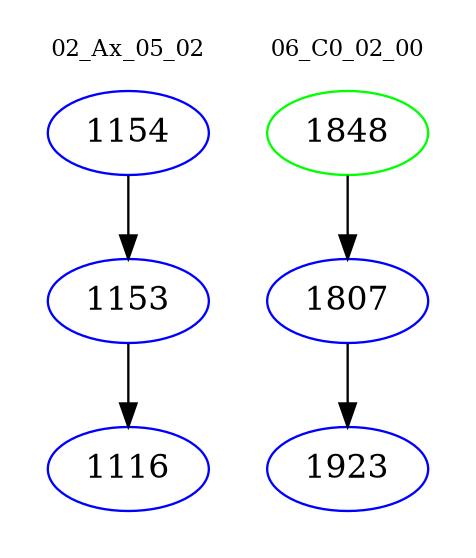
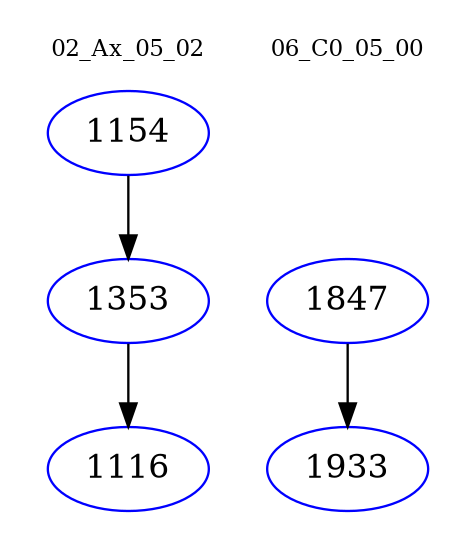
cluster "06_C0_02_00": label "06_C0_02_00" -> "06_C0_05_00"
node "1848": removed
node "1153": label "1153" -> "1353"
node "1807": label "1807" -> "1847"
node "1923": label "1923" -> "1933"
